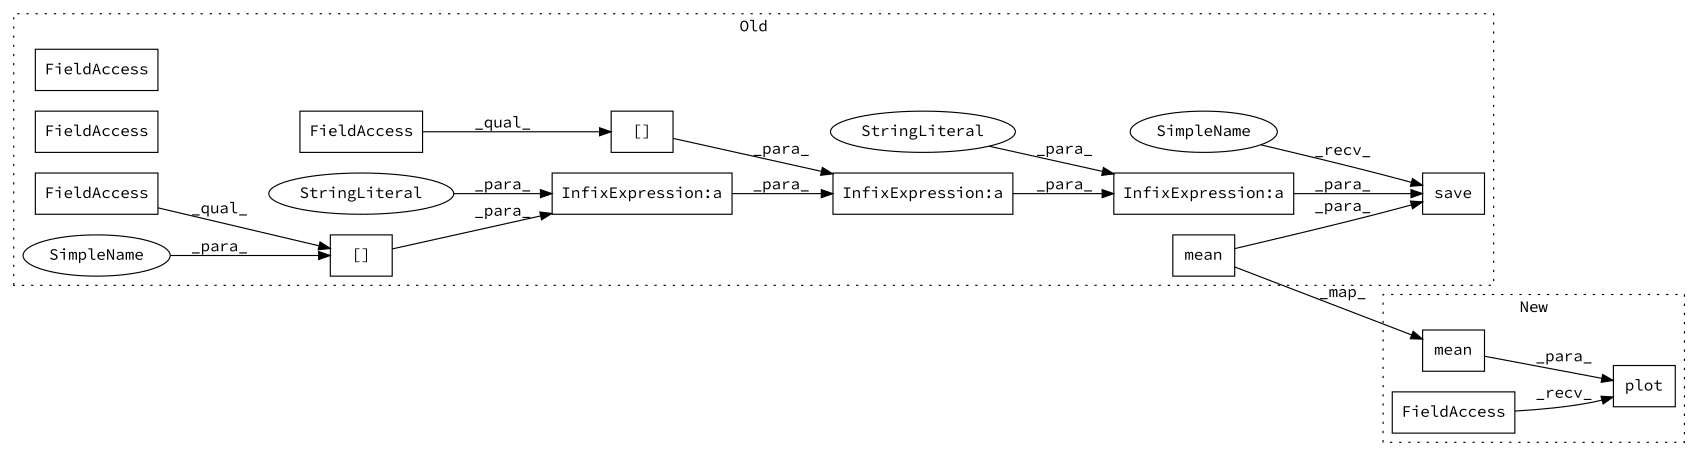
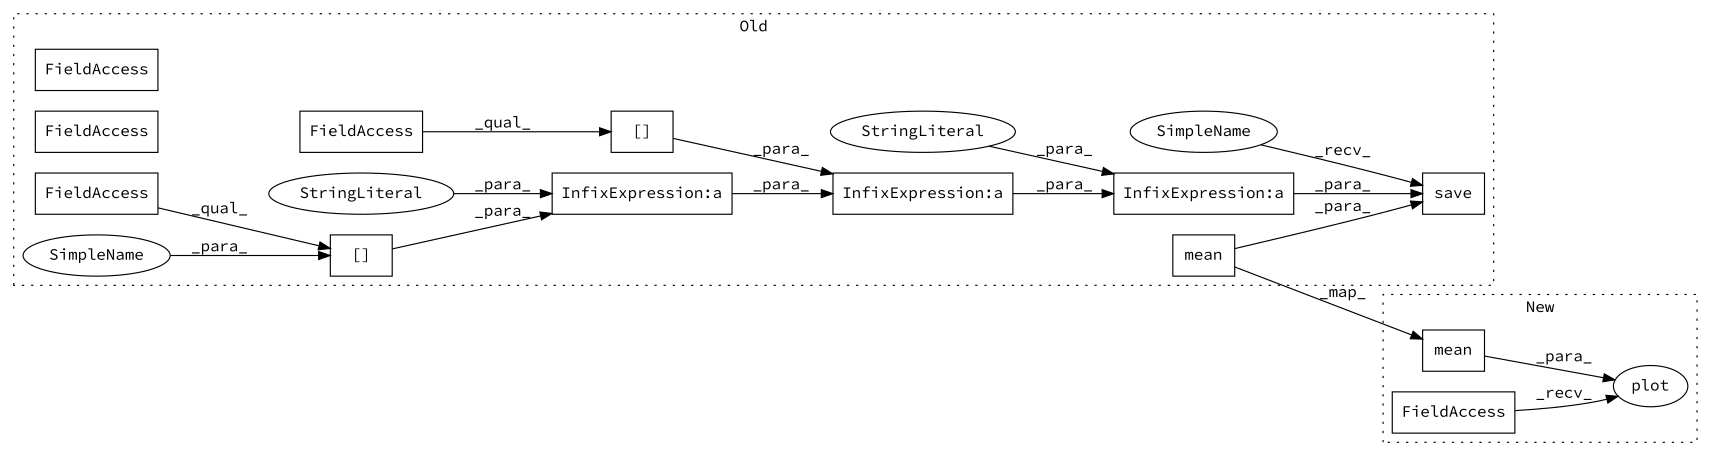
node "plot": shape box -> ellipse
